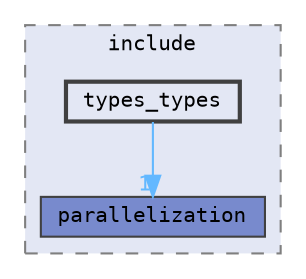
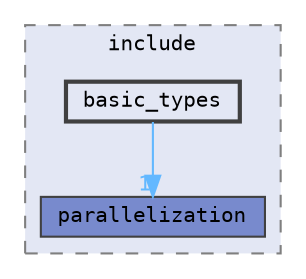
node "types_types": label "types_types" -> "basic_types"
